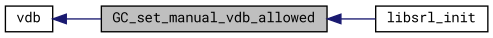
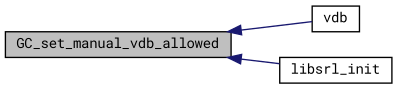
edge "GC_set_manual_vdb_allowed" -> "vdb": reversed
